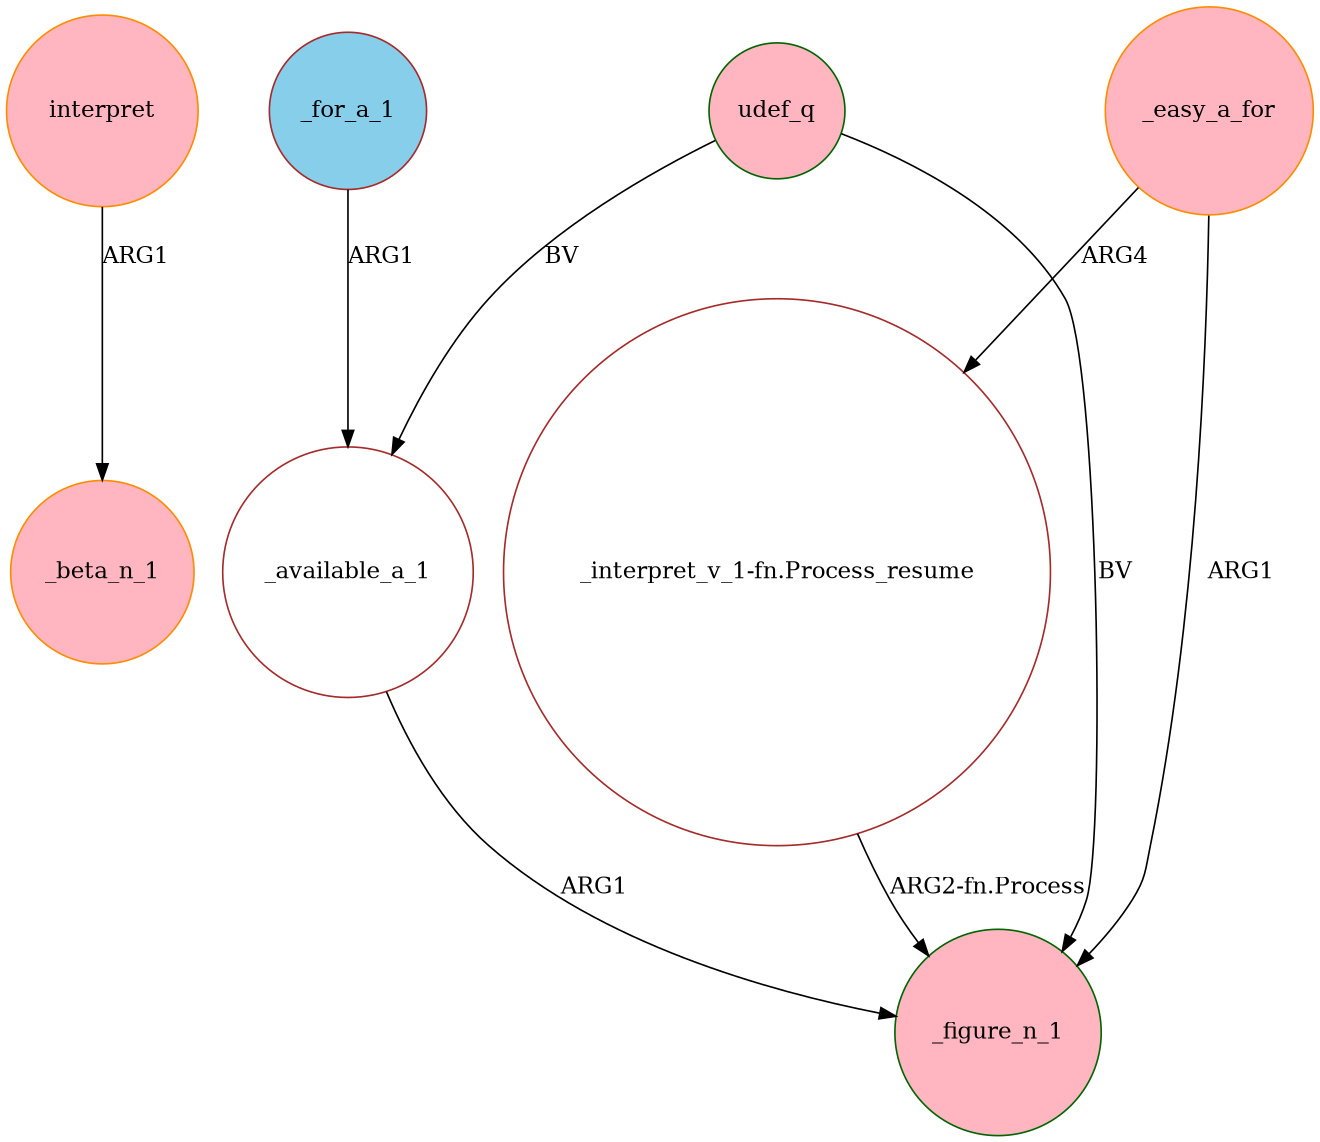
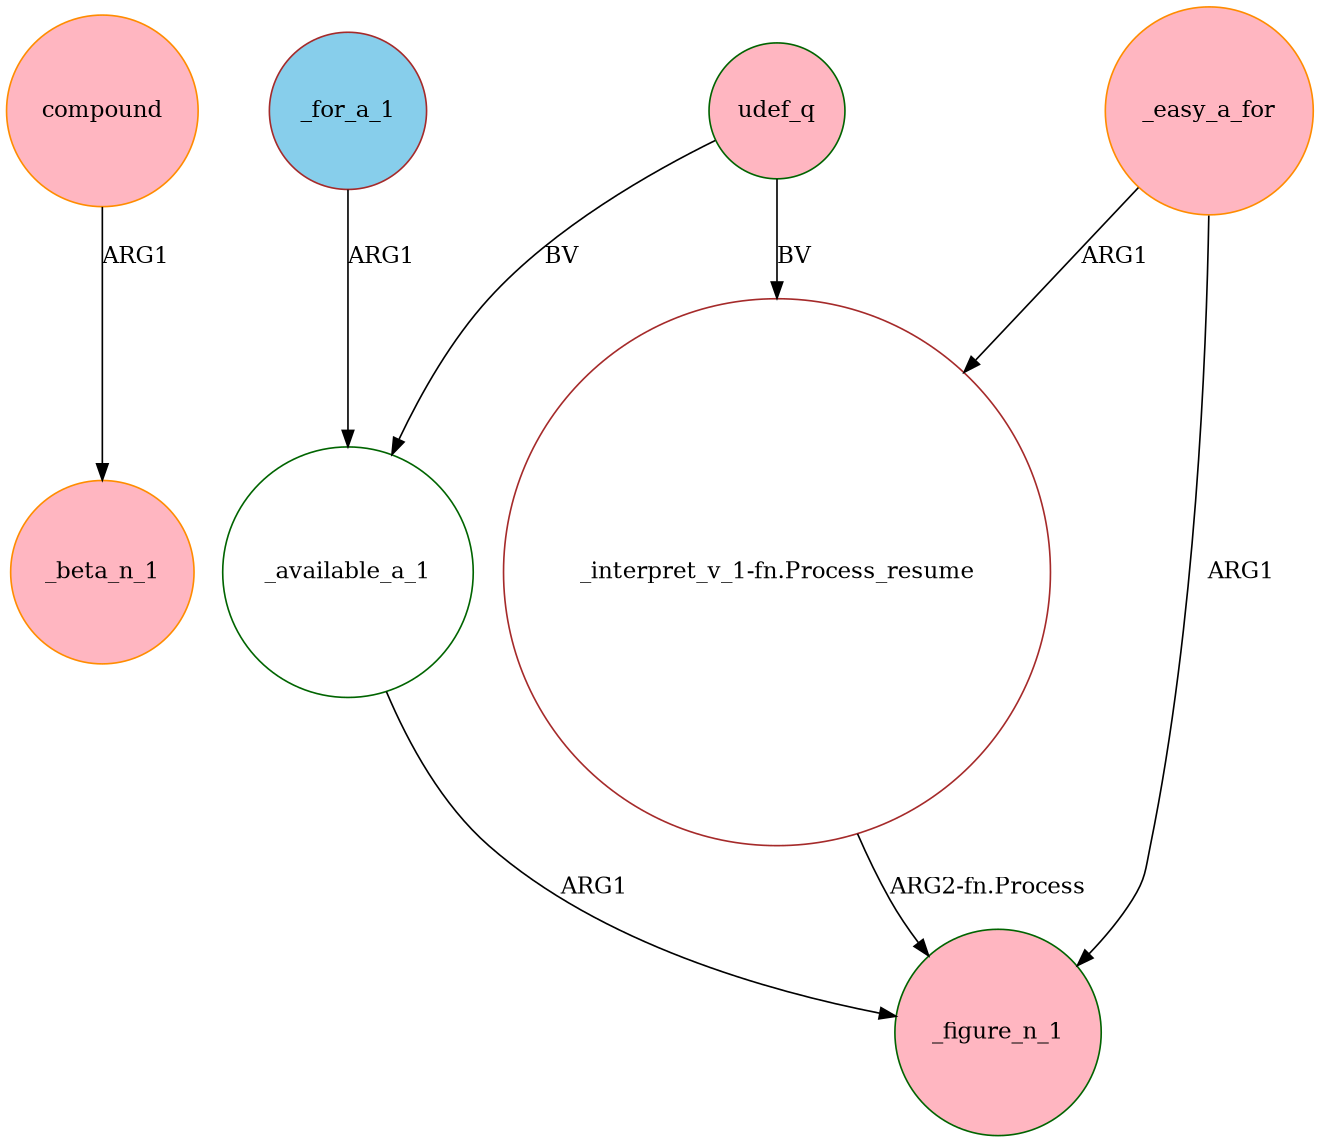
node "interpret": label "interpret" -> "compound"
edge "_easy_a_for" -> "_interpret_v_1-fn.Process_resume": label "ARG4" -> "ARG1"
edge "udef_q" -> "_figure_n_1": now "udef_q" -> "_interpret_v_1-fn.Process_resume"
node "_available_a_1": color brown -> darkgreen
